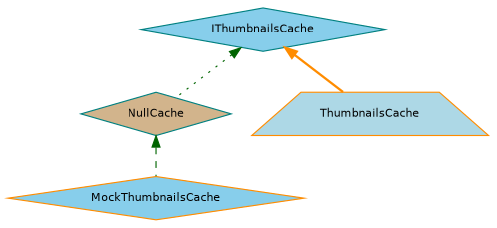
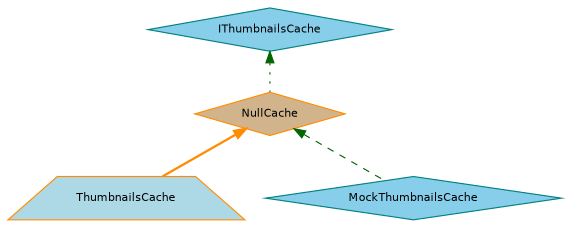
edge "ThumbnailsCache" -> "IThumbnailsCache": now "ThumbnailsCache" -> "NullCache"
node "NullCache": color teal -> darkorange
node "MockThumbnailsCache": color darkorange -> teal
